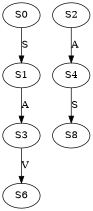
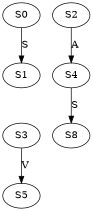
edge "S1" -> "S3": removed, label "A"
node "S6": label "S6" -> "S5"
